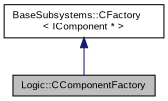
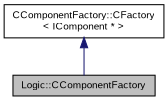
node "BaseSubsystems::CFactory < IComponent * >": label "BaseSubsystems::CFactory < IComponent * >" -> "CComponentFactory::CFactory < IComponent * >"
